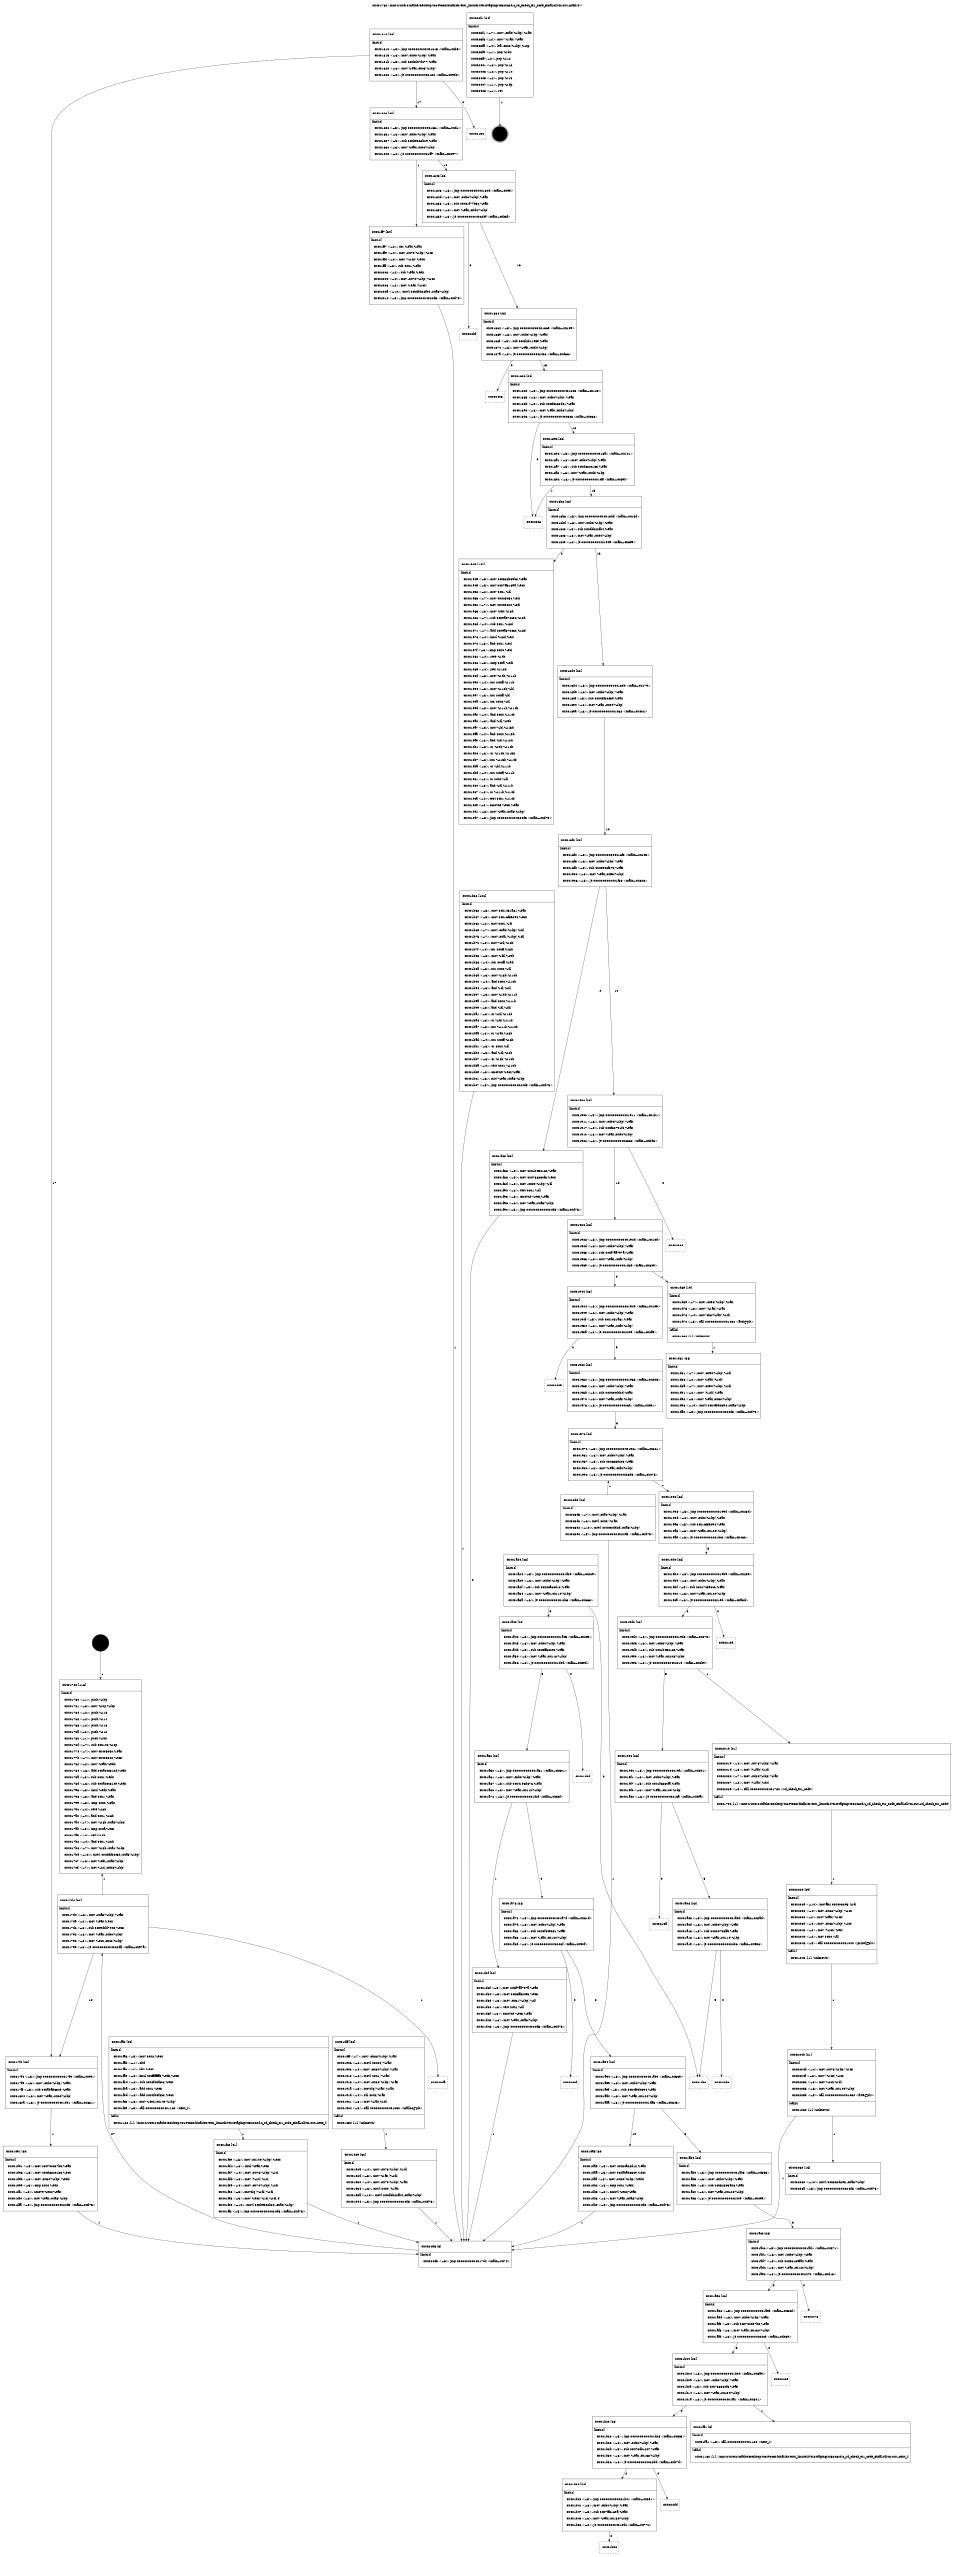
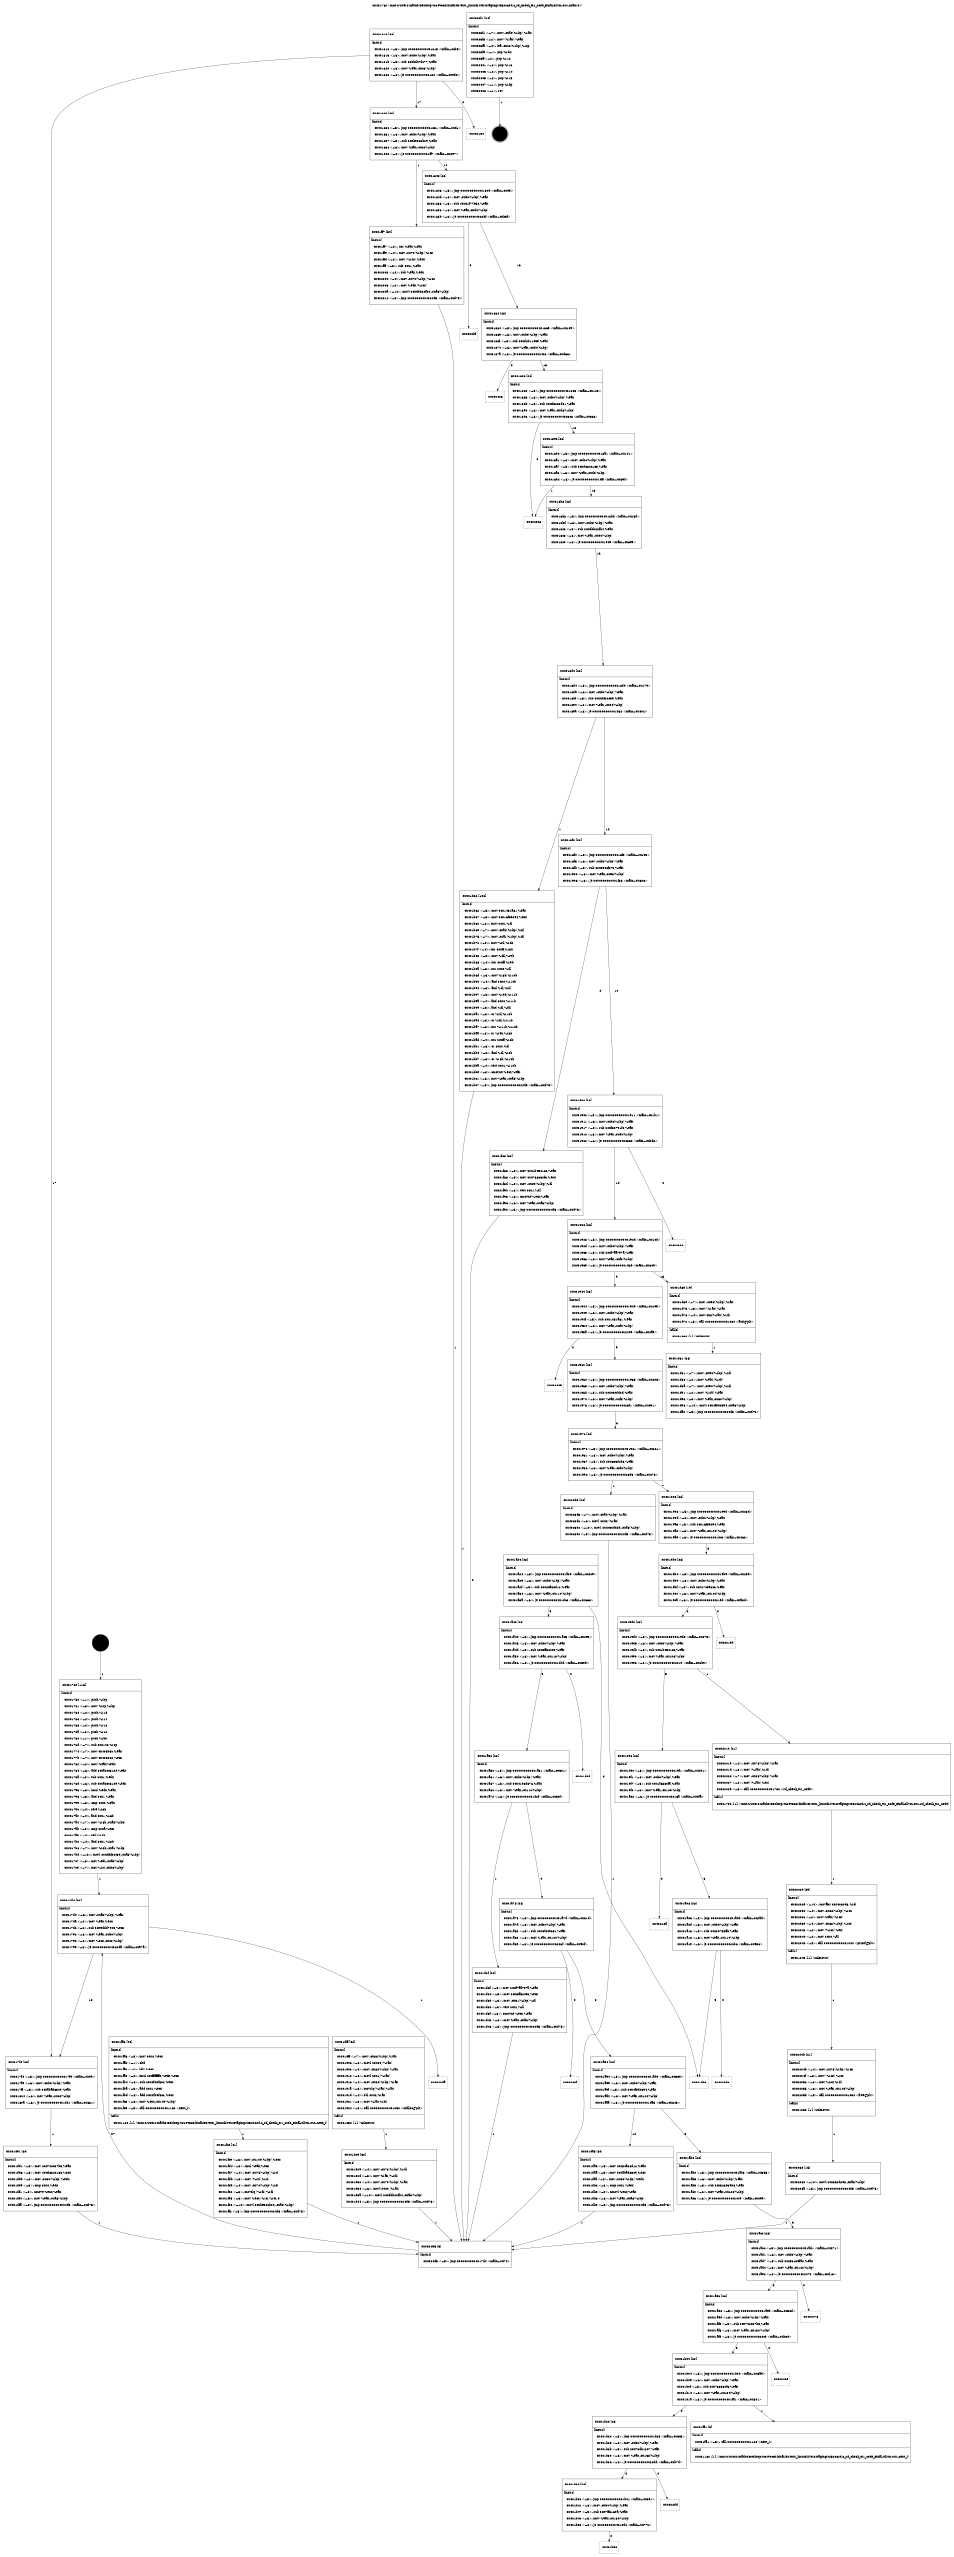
node "0x401e49 [147]": removed
edge "0x4018d4 [28]" -> "0x401b62 [106]": added, label "1"
edge "0x401928 [28]" -> "0x401d6e [19]": label " 1" -> " 15"
edge "0x4023d5 [28]" -> "0x40197c [28]": reversed
edge "0x4017d4 [32]" -> "0x401760 [116]": reversed
edge "0x40204b [21]" -> "0x4024d5 [5]": now "0x402060 [15]" -> "0x4024d5 [5]"
